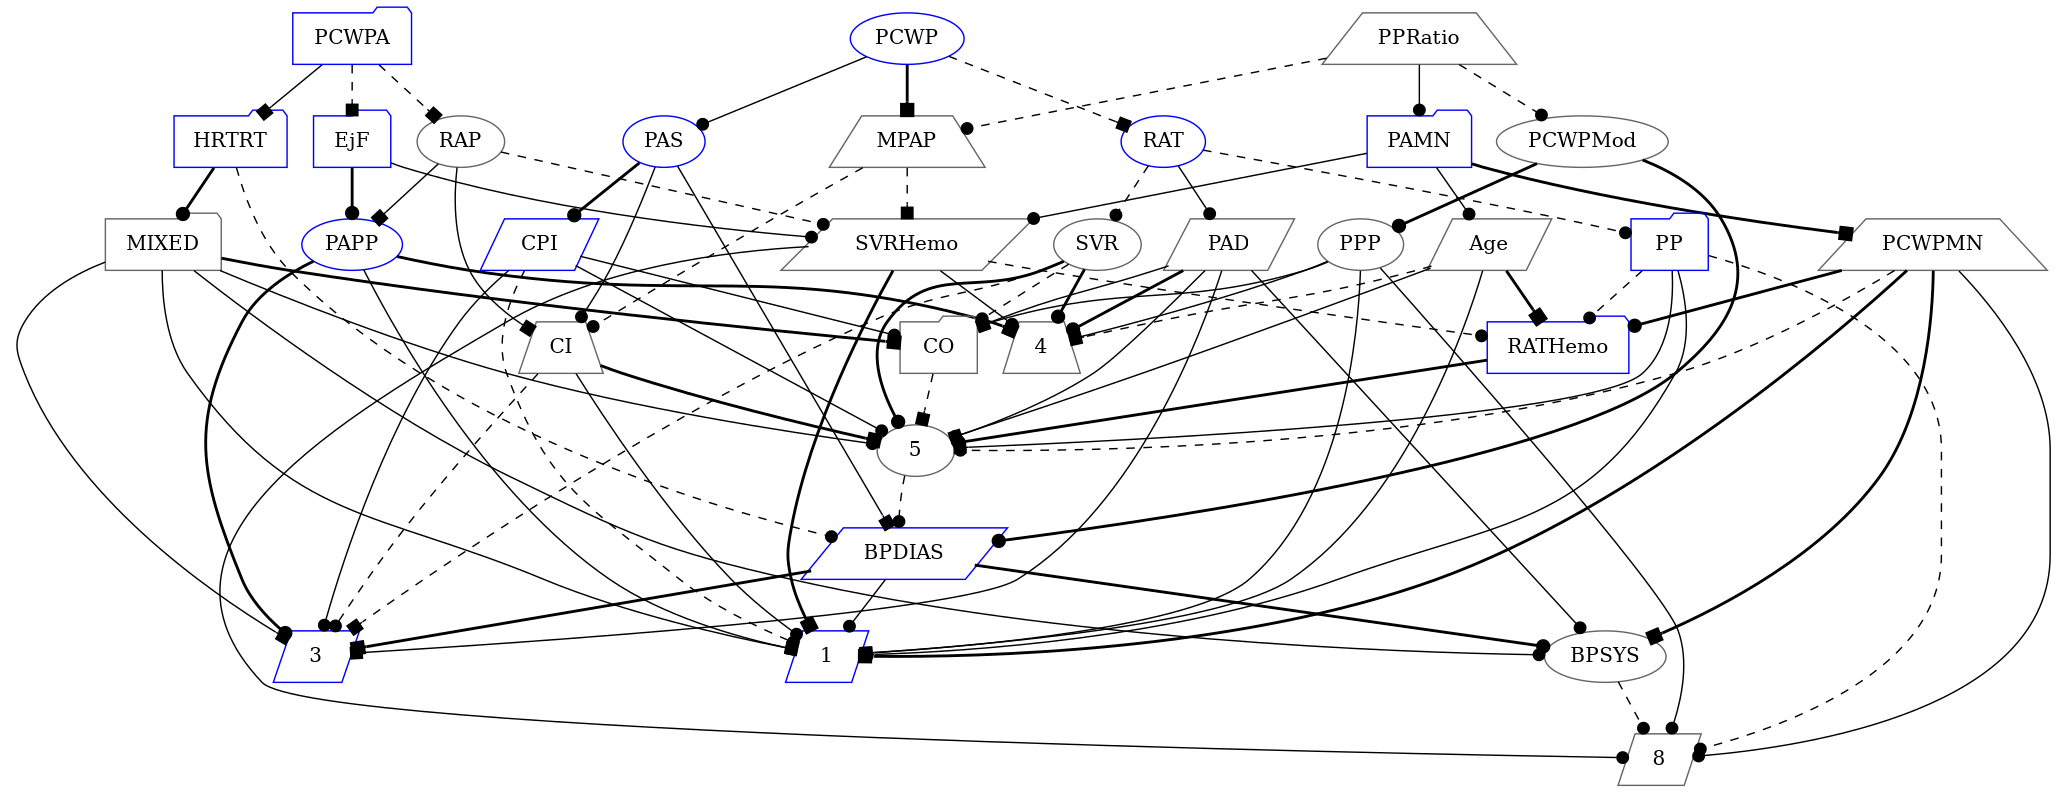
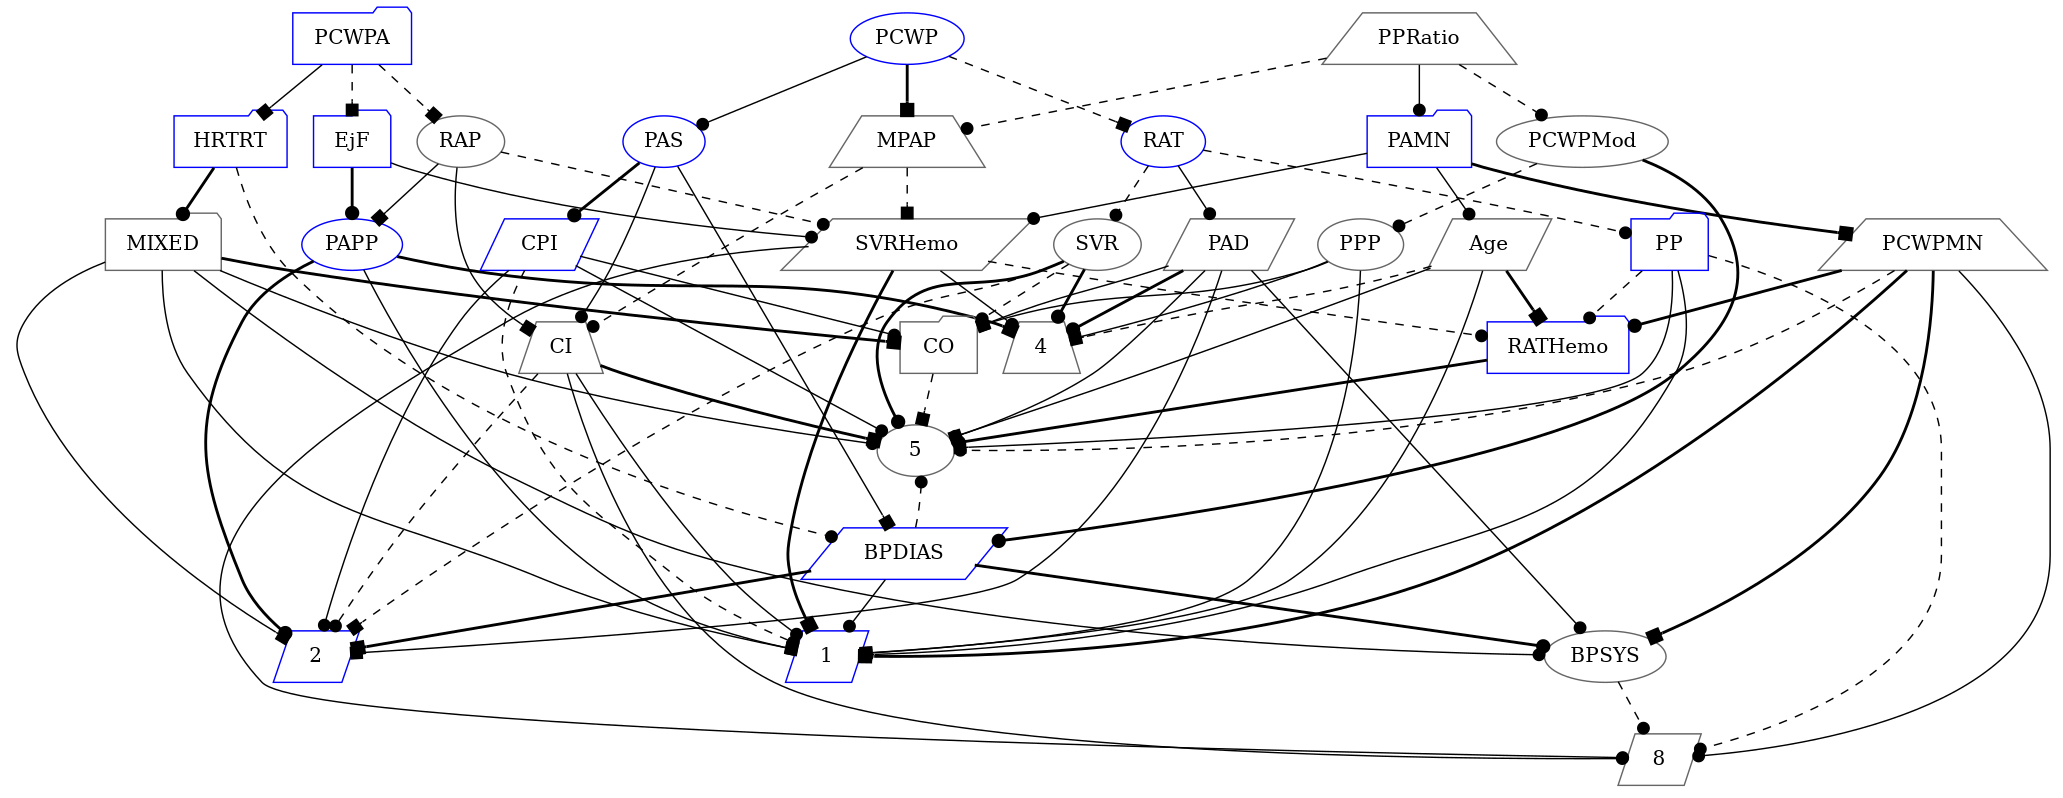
edge "PCWPMod" -> "PPP": style bold -> dashed
edge "PPP" -> "8": now "CI" -> "8"
edge "5" -> "BPDIAS": reversed
node "3": label "3" -> "2"
